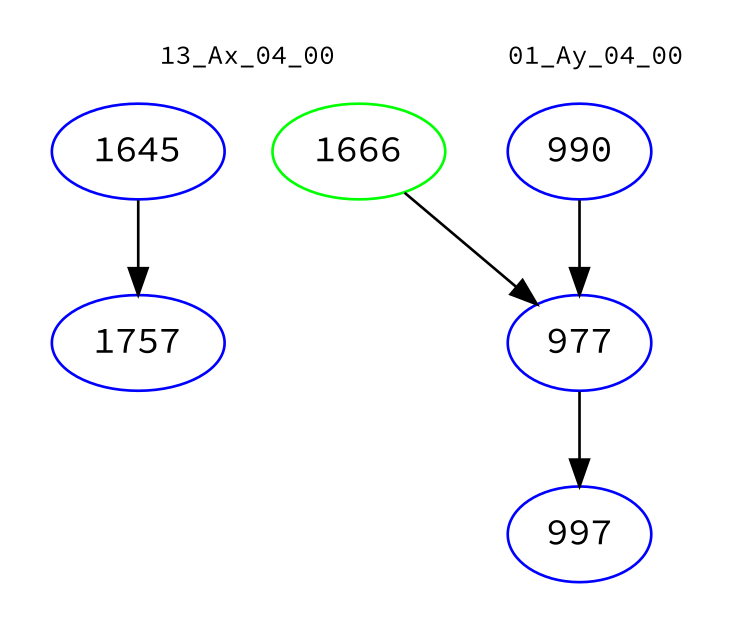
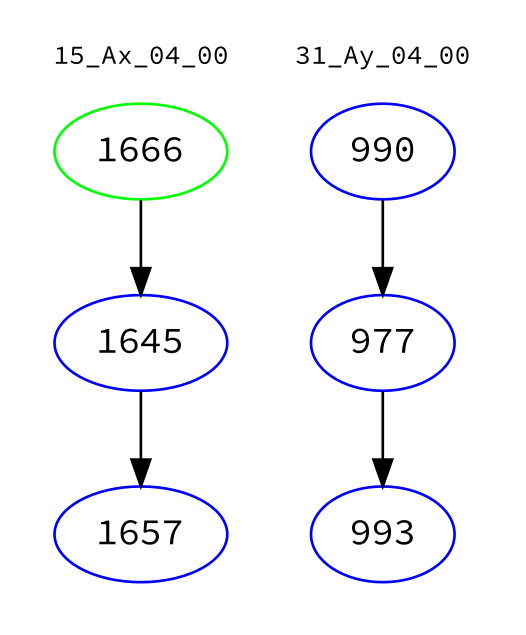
cluster "13_Ax_04_00": label "13_Ax_04_00" -> "15_Ax_04_00"
cluster "01_Ay_04_00": label "01_Ay_04_00" -> "31_Ay_04_00"
edge "1666" -> "977": now "1666" -> "1645"
node "1757": label "1757" -> "1657"
node "997": label "997" -> "993"
